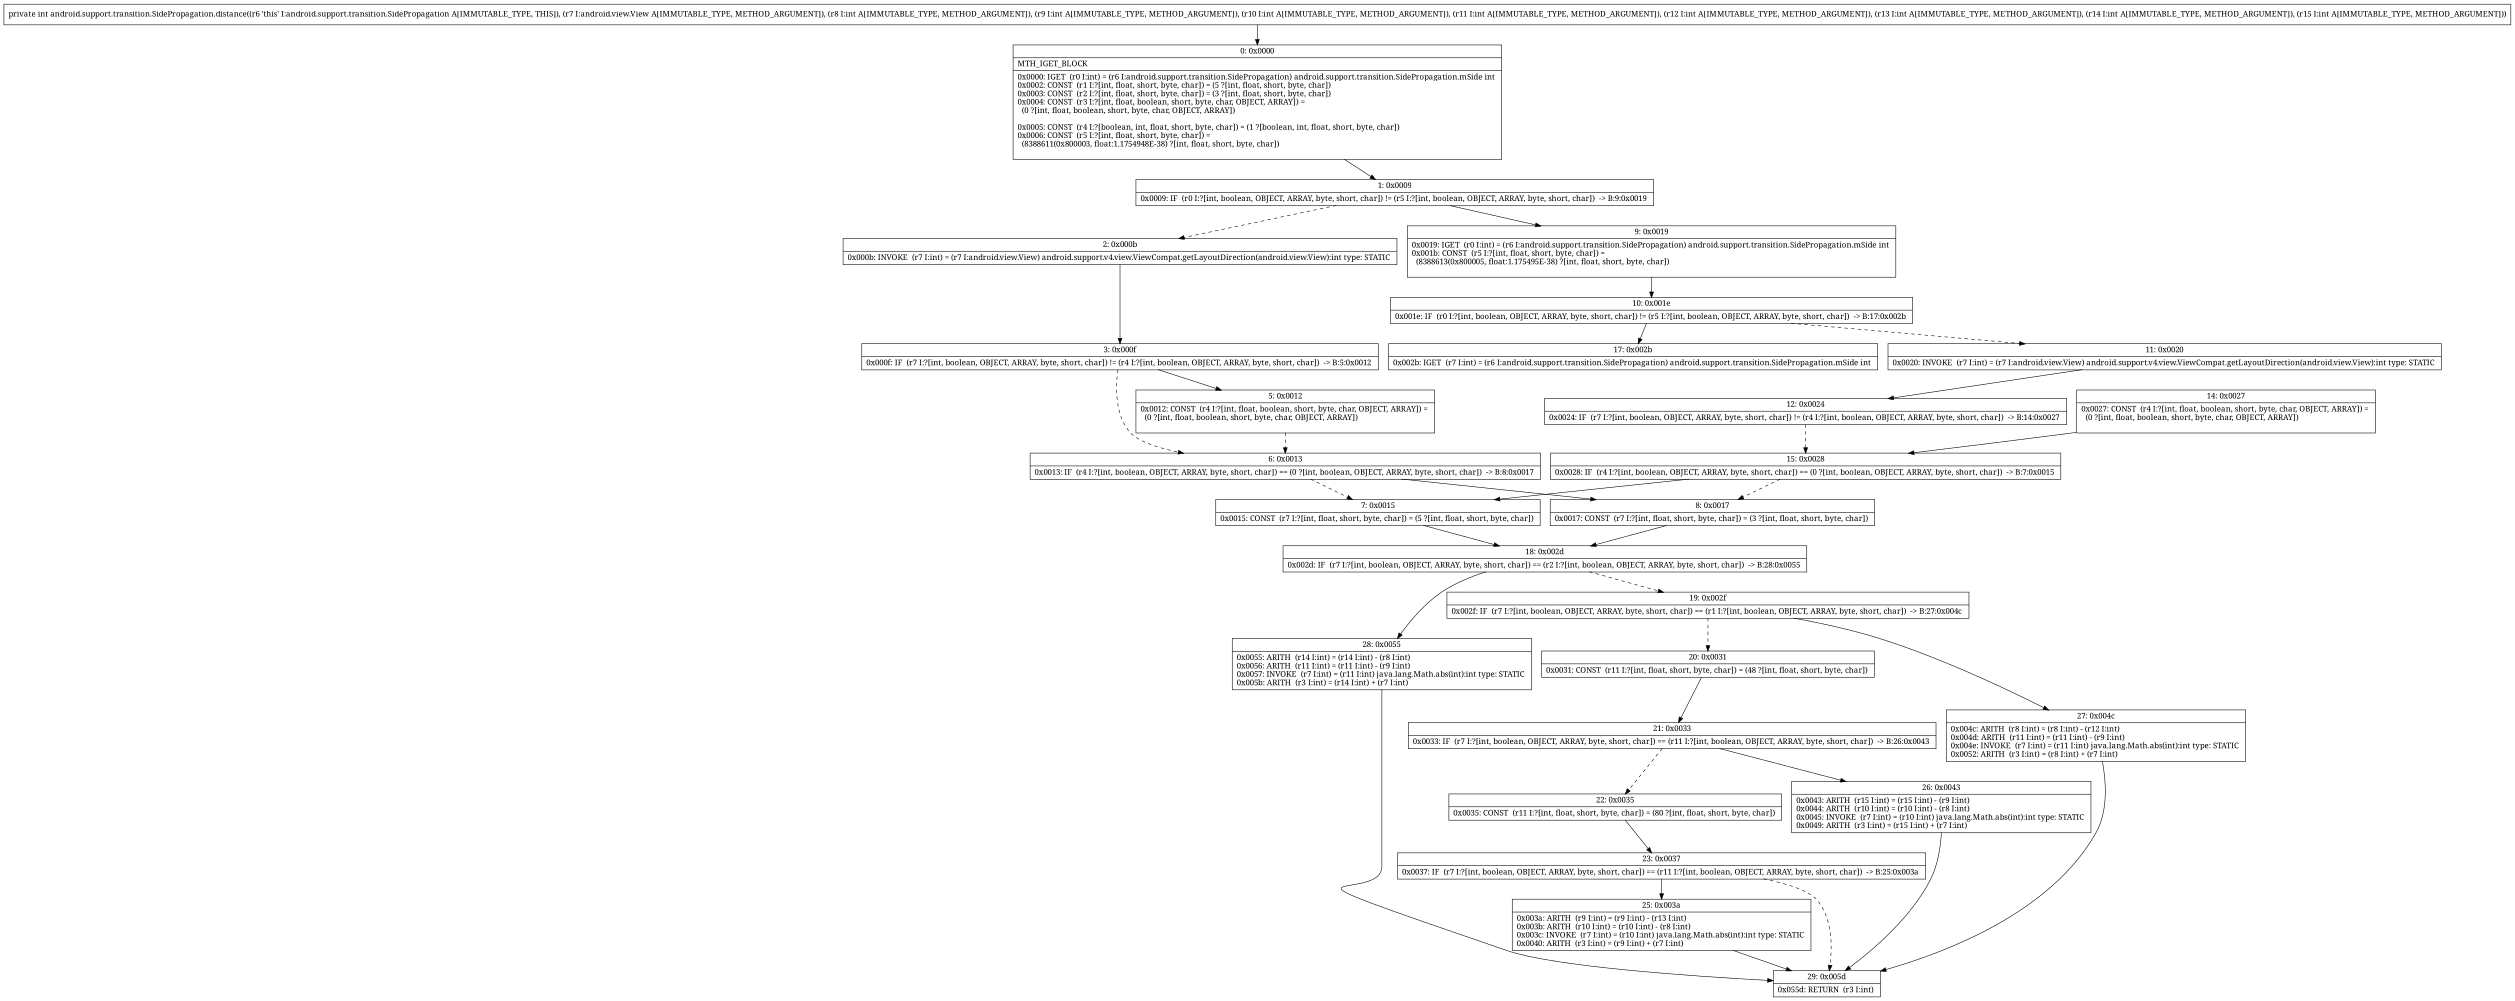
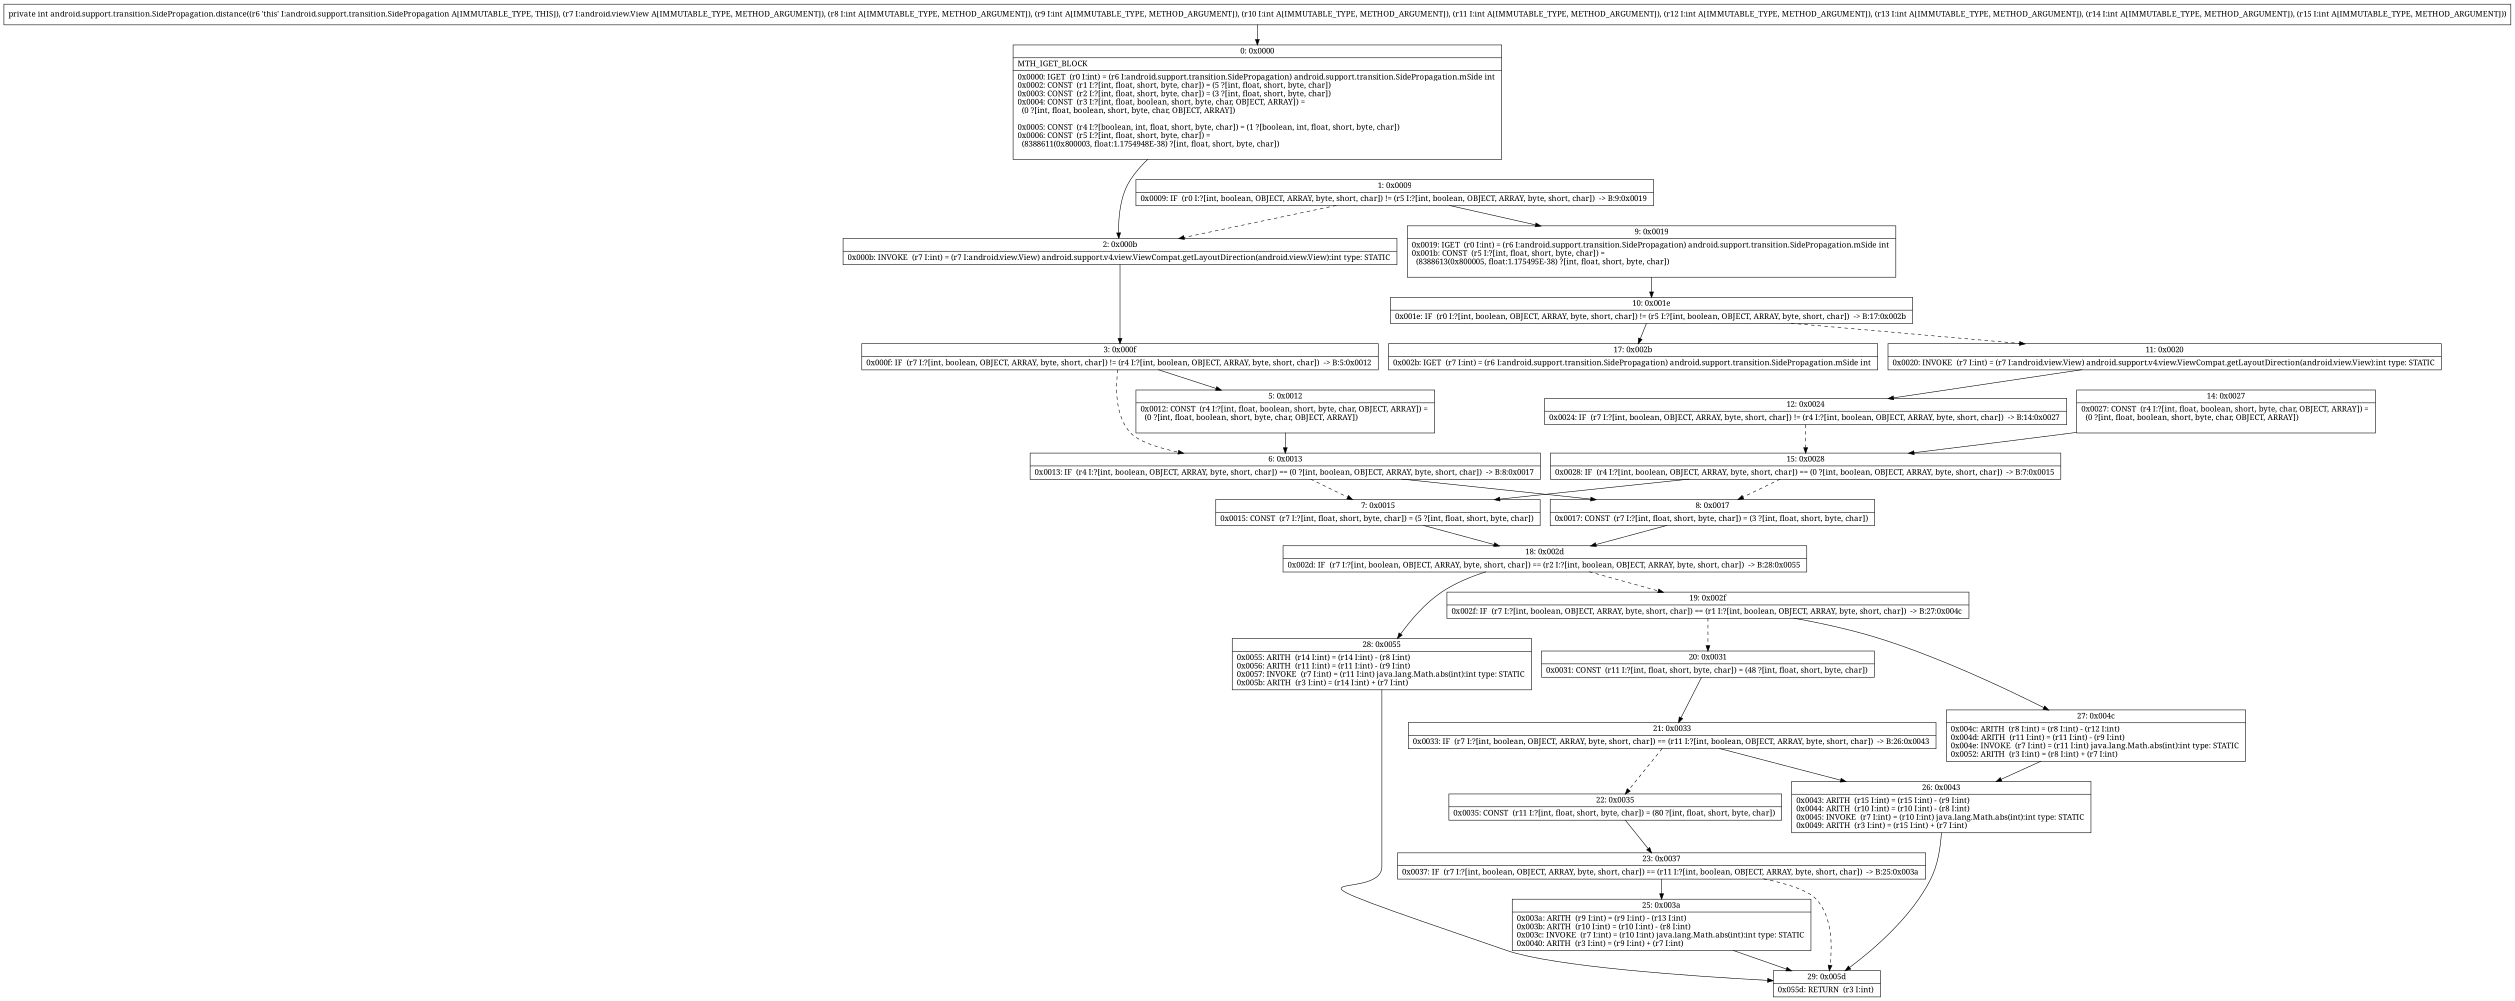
edge "0: 0x0000" -> "1: 0x0009": now "0: 0x0000" -> "2: 0x000b"
edge "5: 0x0012" -> "6: 0x0013": style dashed -> solid
edge "27: 0x004c" -> "29: 0x005d": now "27: 0x004c" -> "26: 0x0043"
